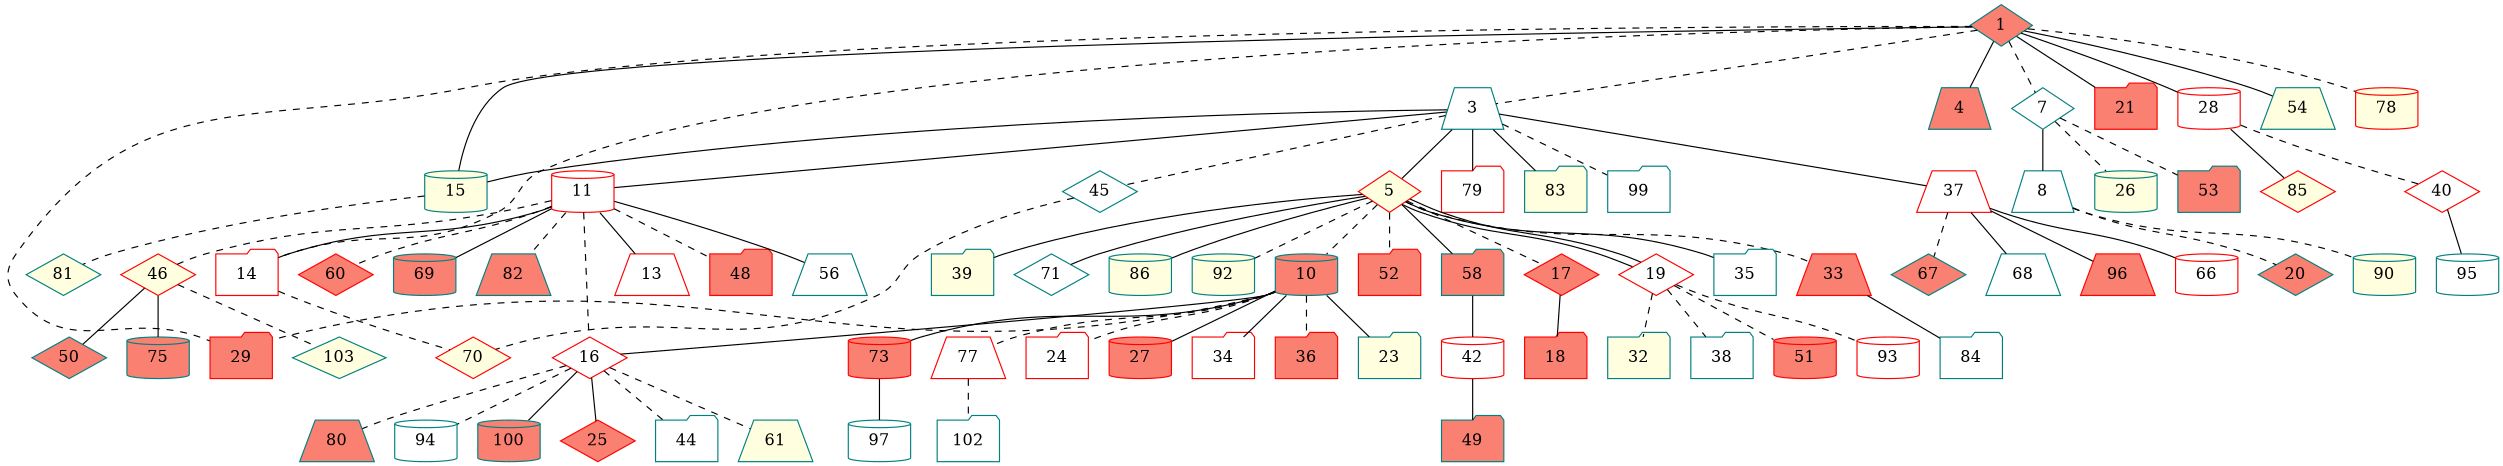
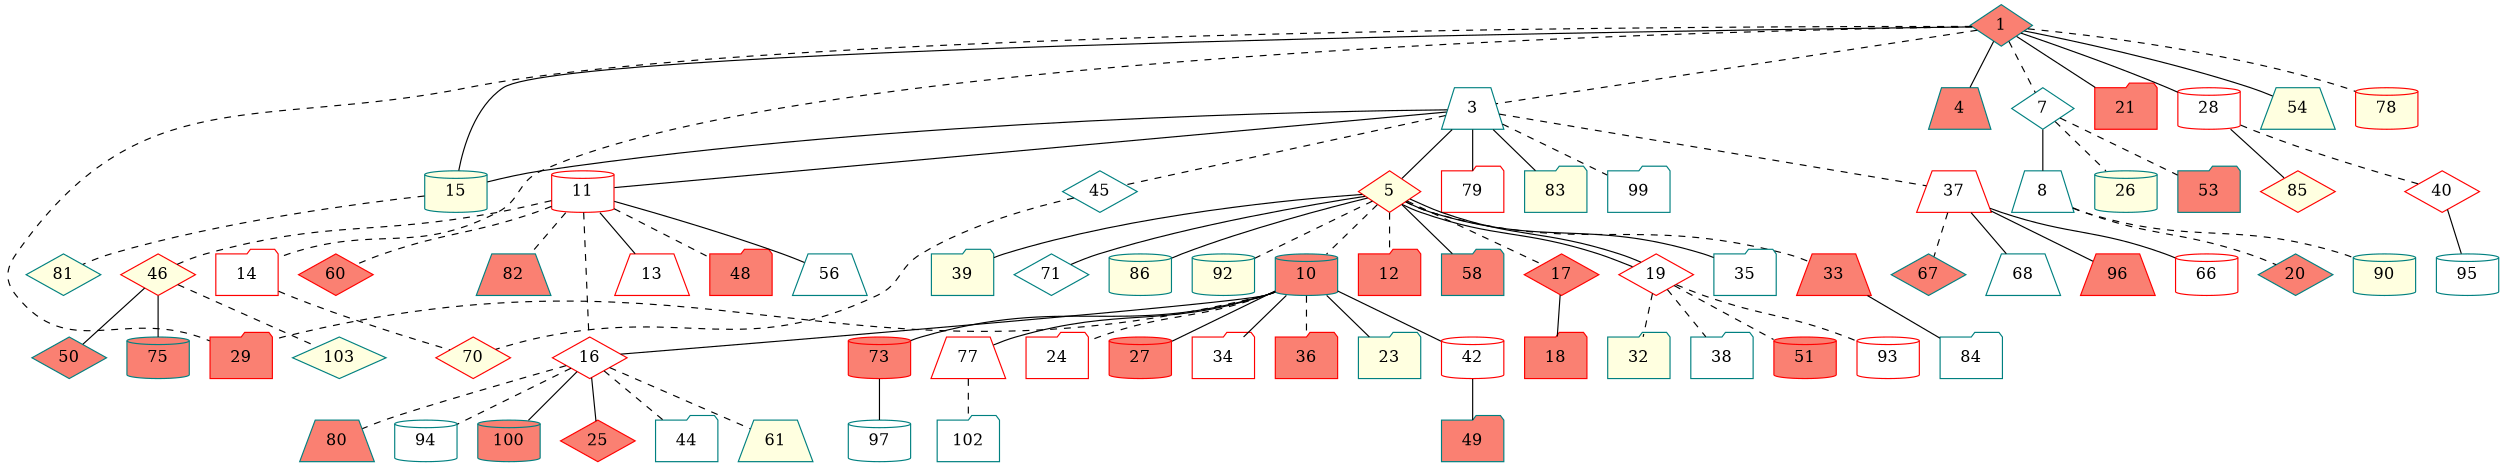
edge "3" -- "37": style solid -> dashed
edge "11" -- "14": removed
node "69": removed
node "52": label "52" -> "12"
edge "58" -- "42": now "10" -- "42"
edge "10" -- "77": style dashed -> solid
